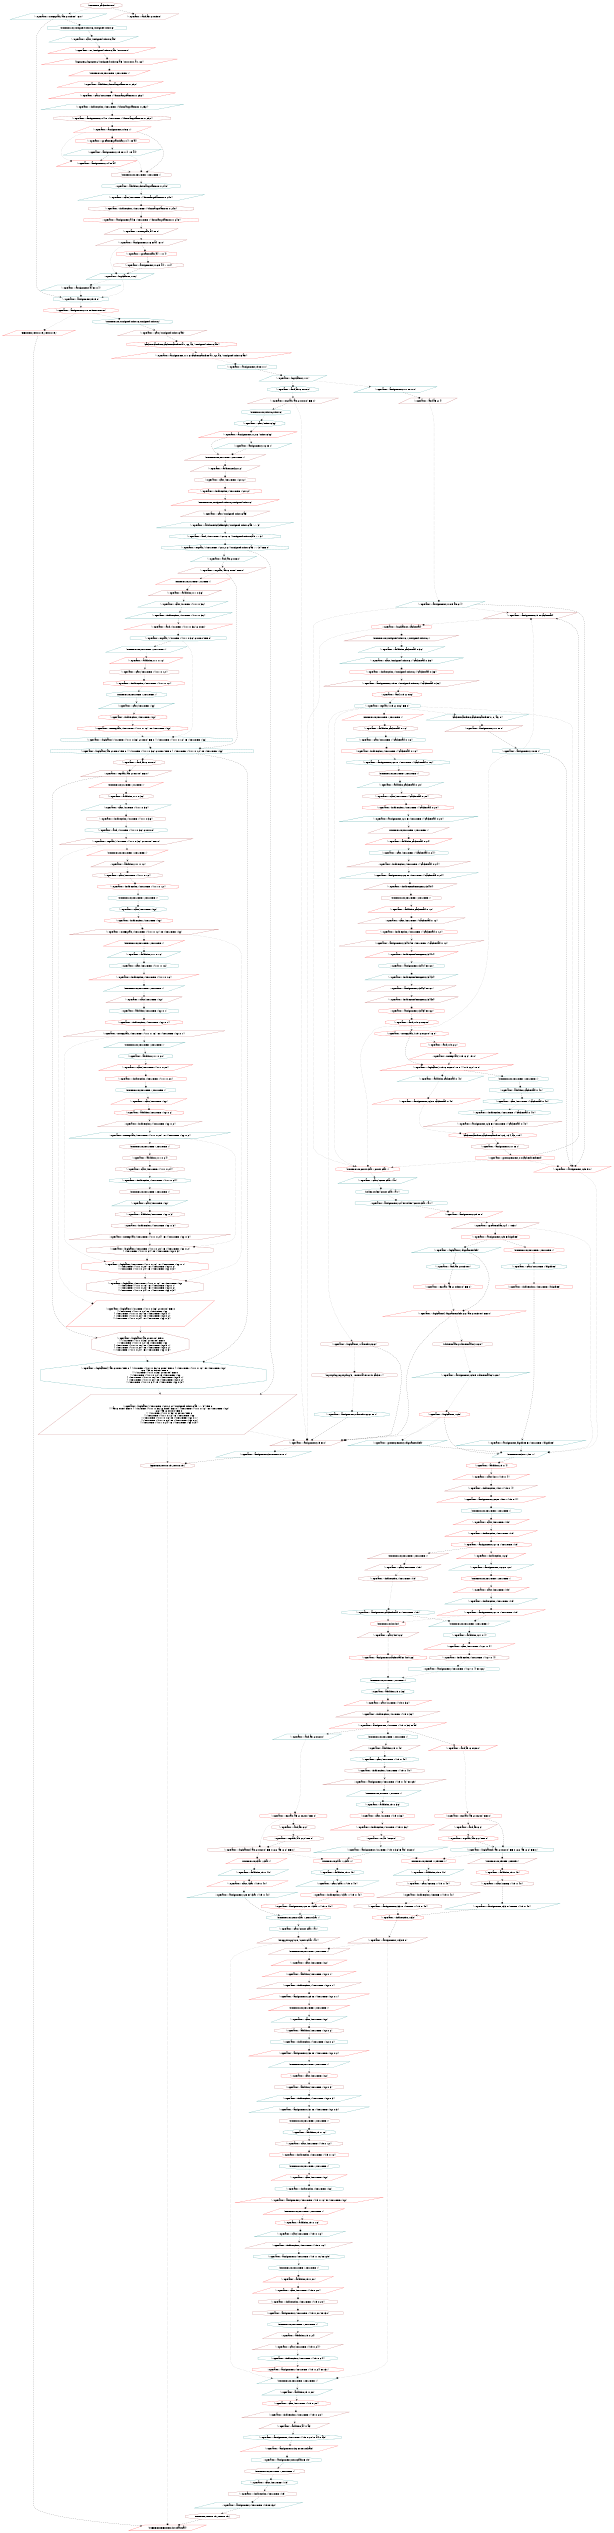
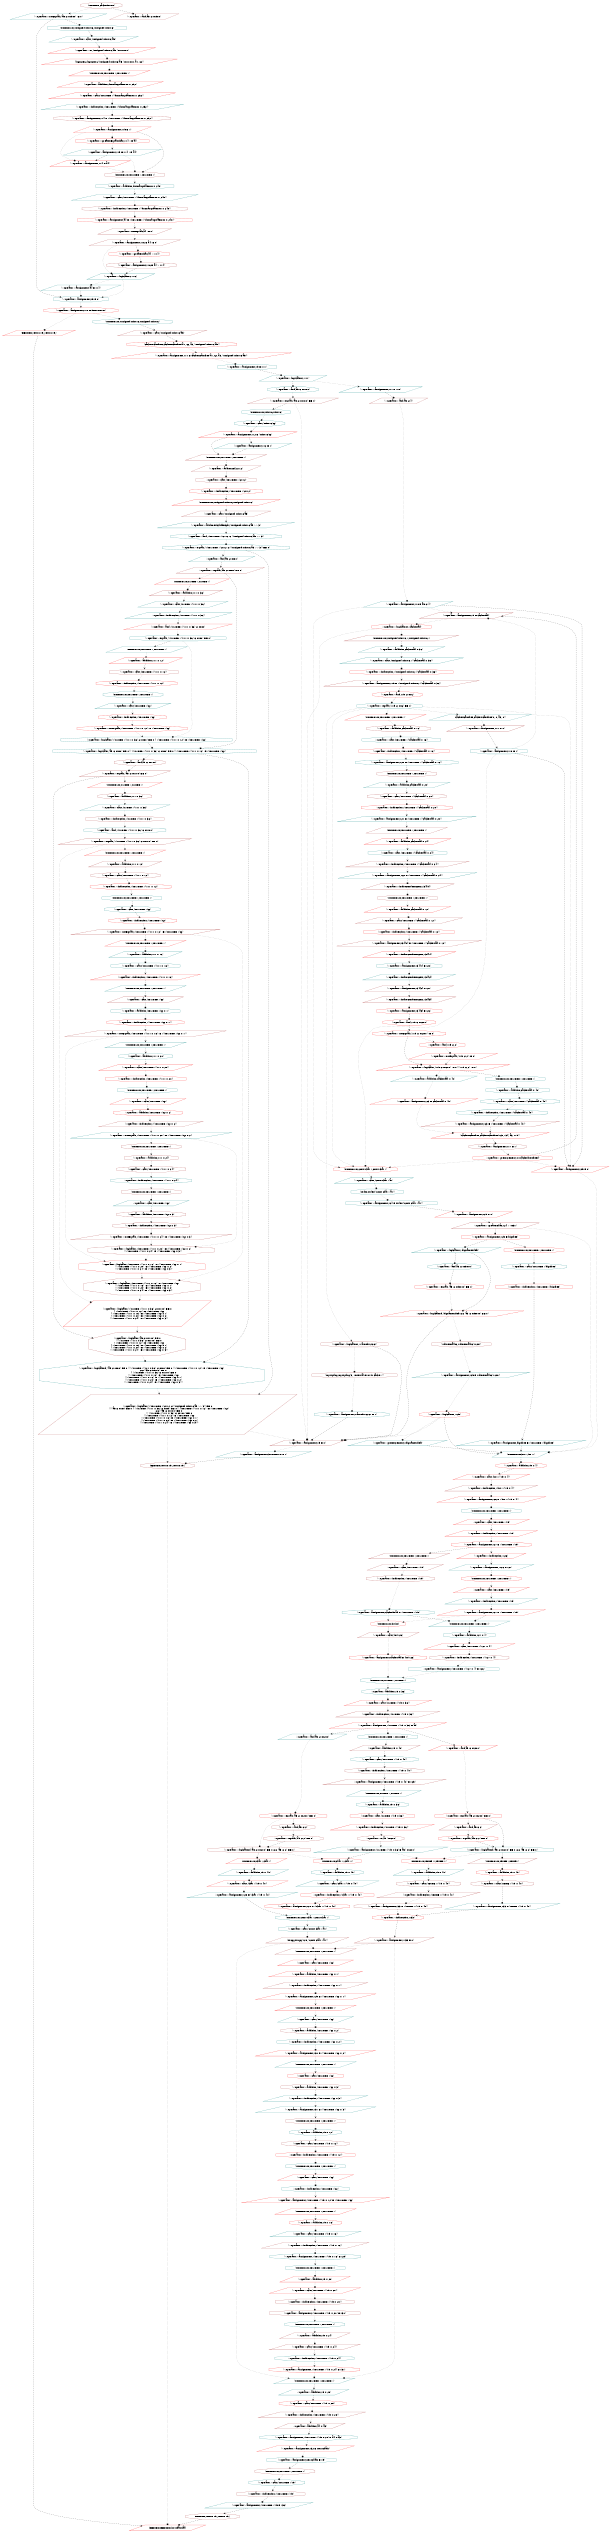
node "(cache_scan_free,cache_scan_free(v23, v34, a3, v19))": shape octagon -> parallelogram
node "(METHOD_RETURN,int __fastcall)": label "(METHOD_RETURN,int __fastcall)" -> "(RETURN_RETURN,int __fastcall)"
